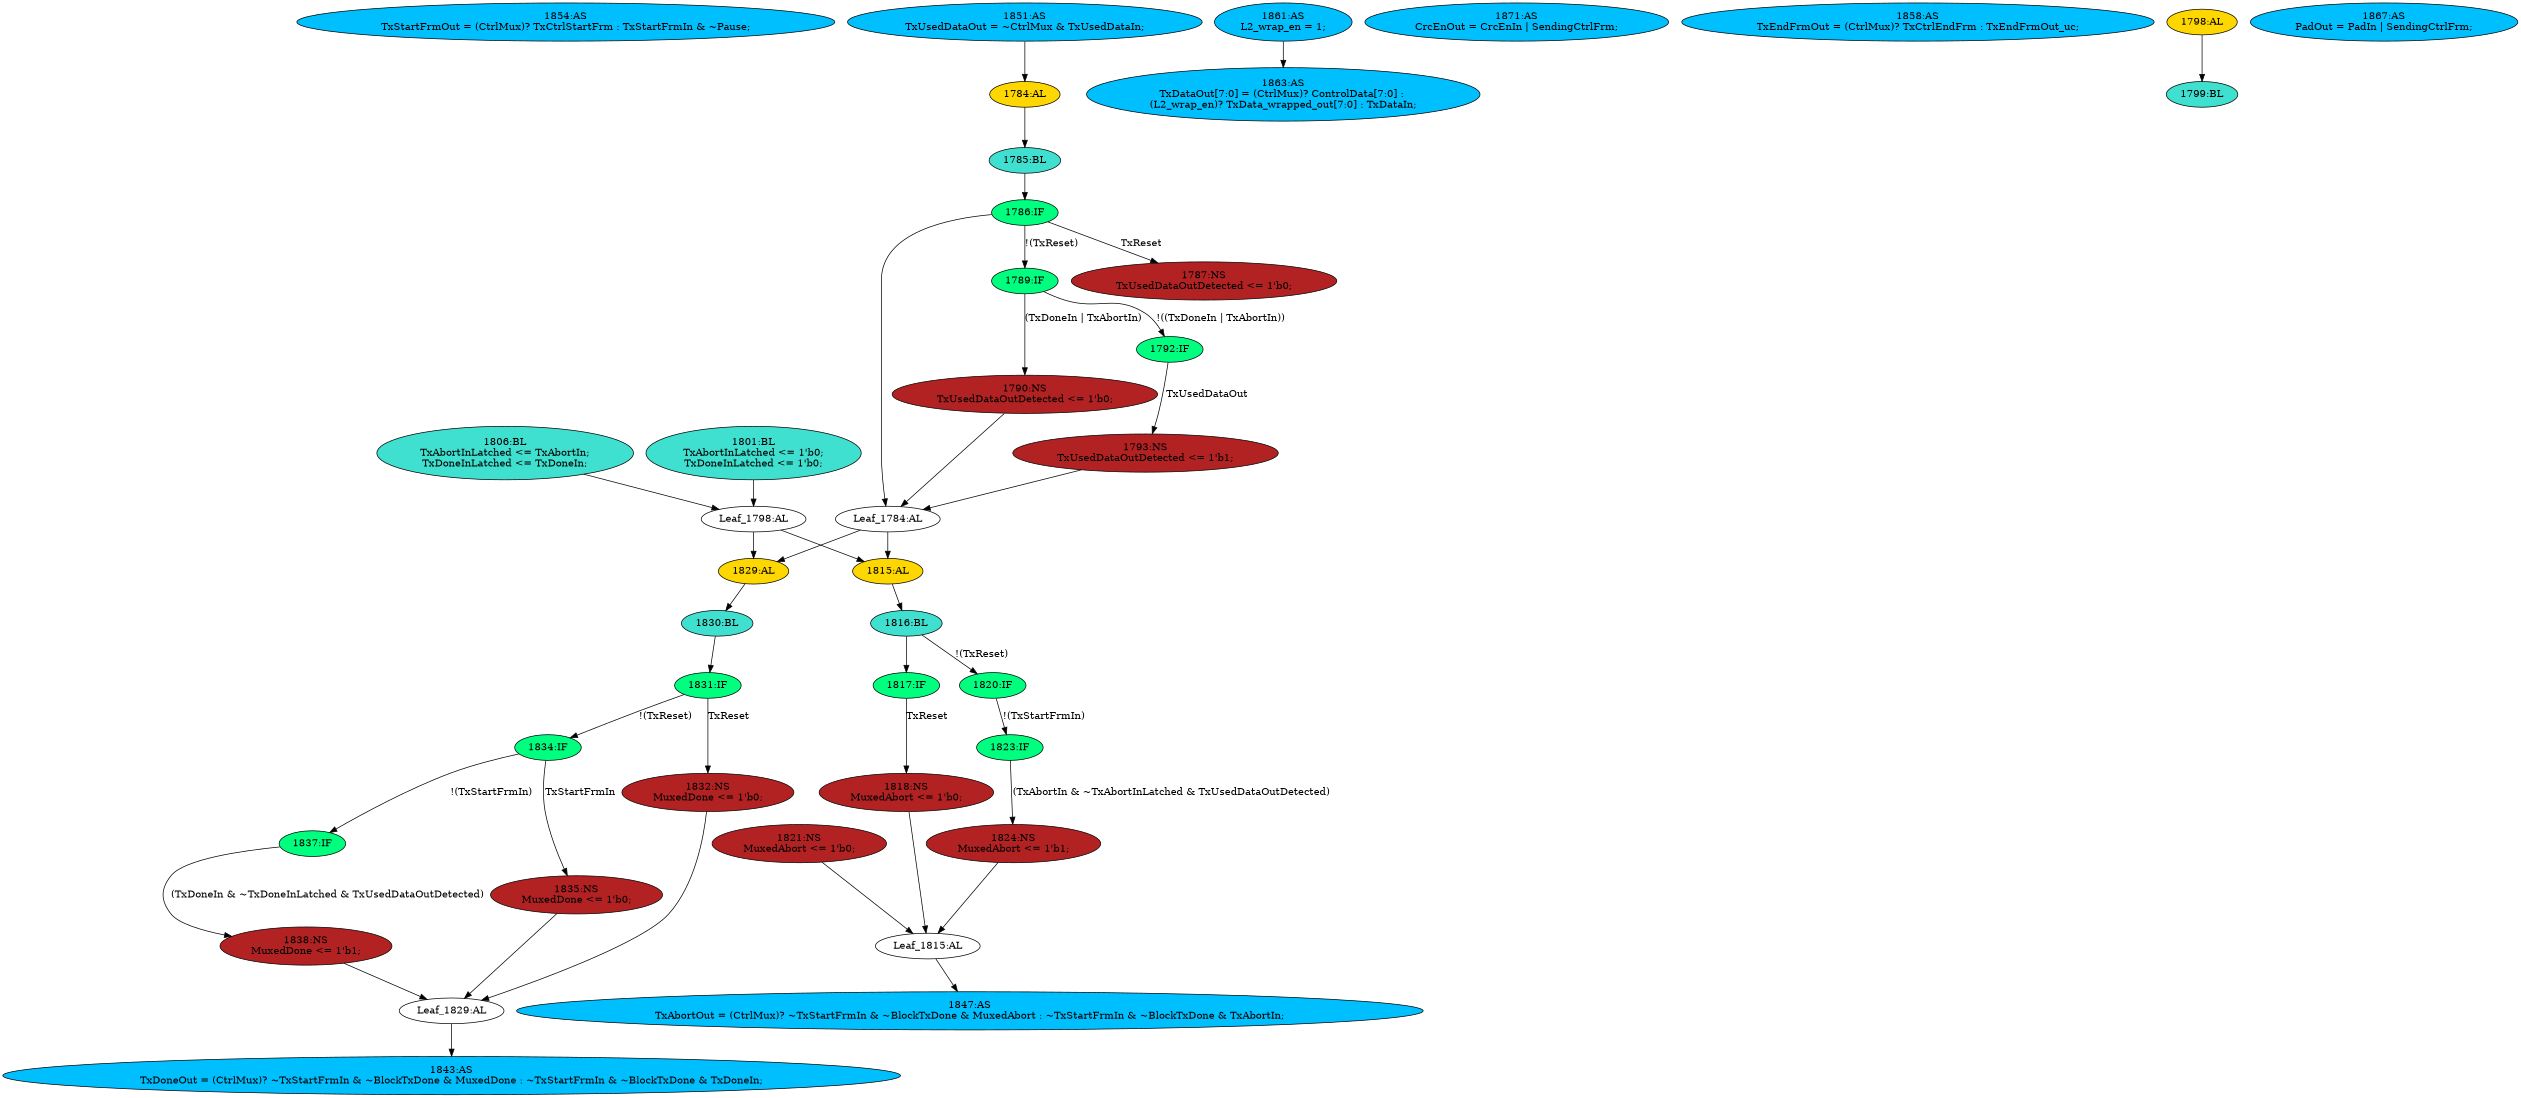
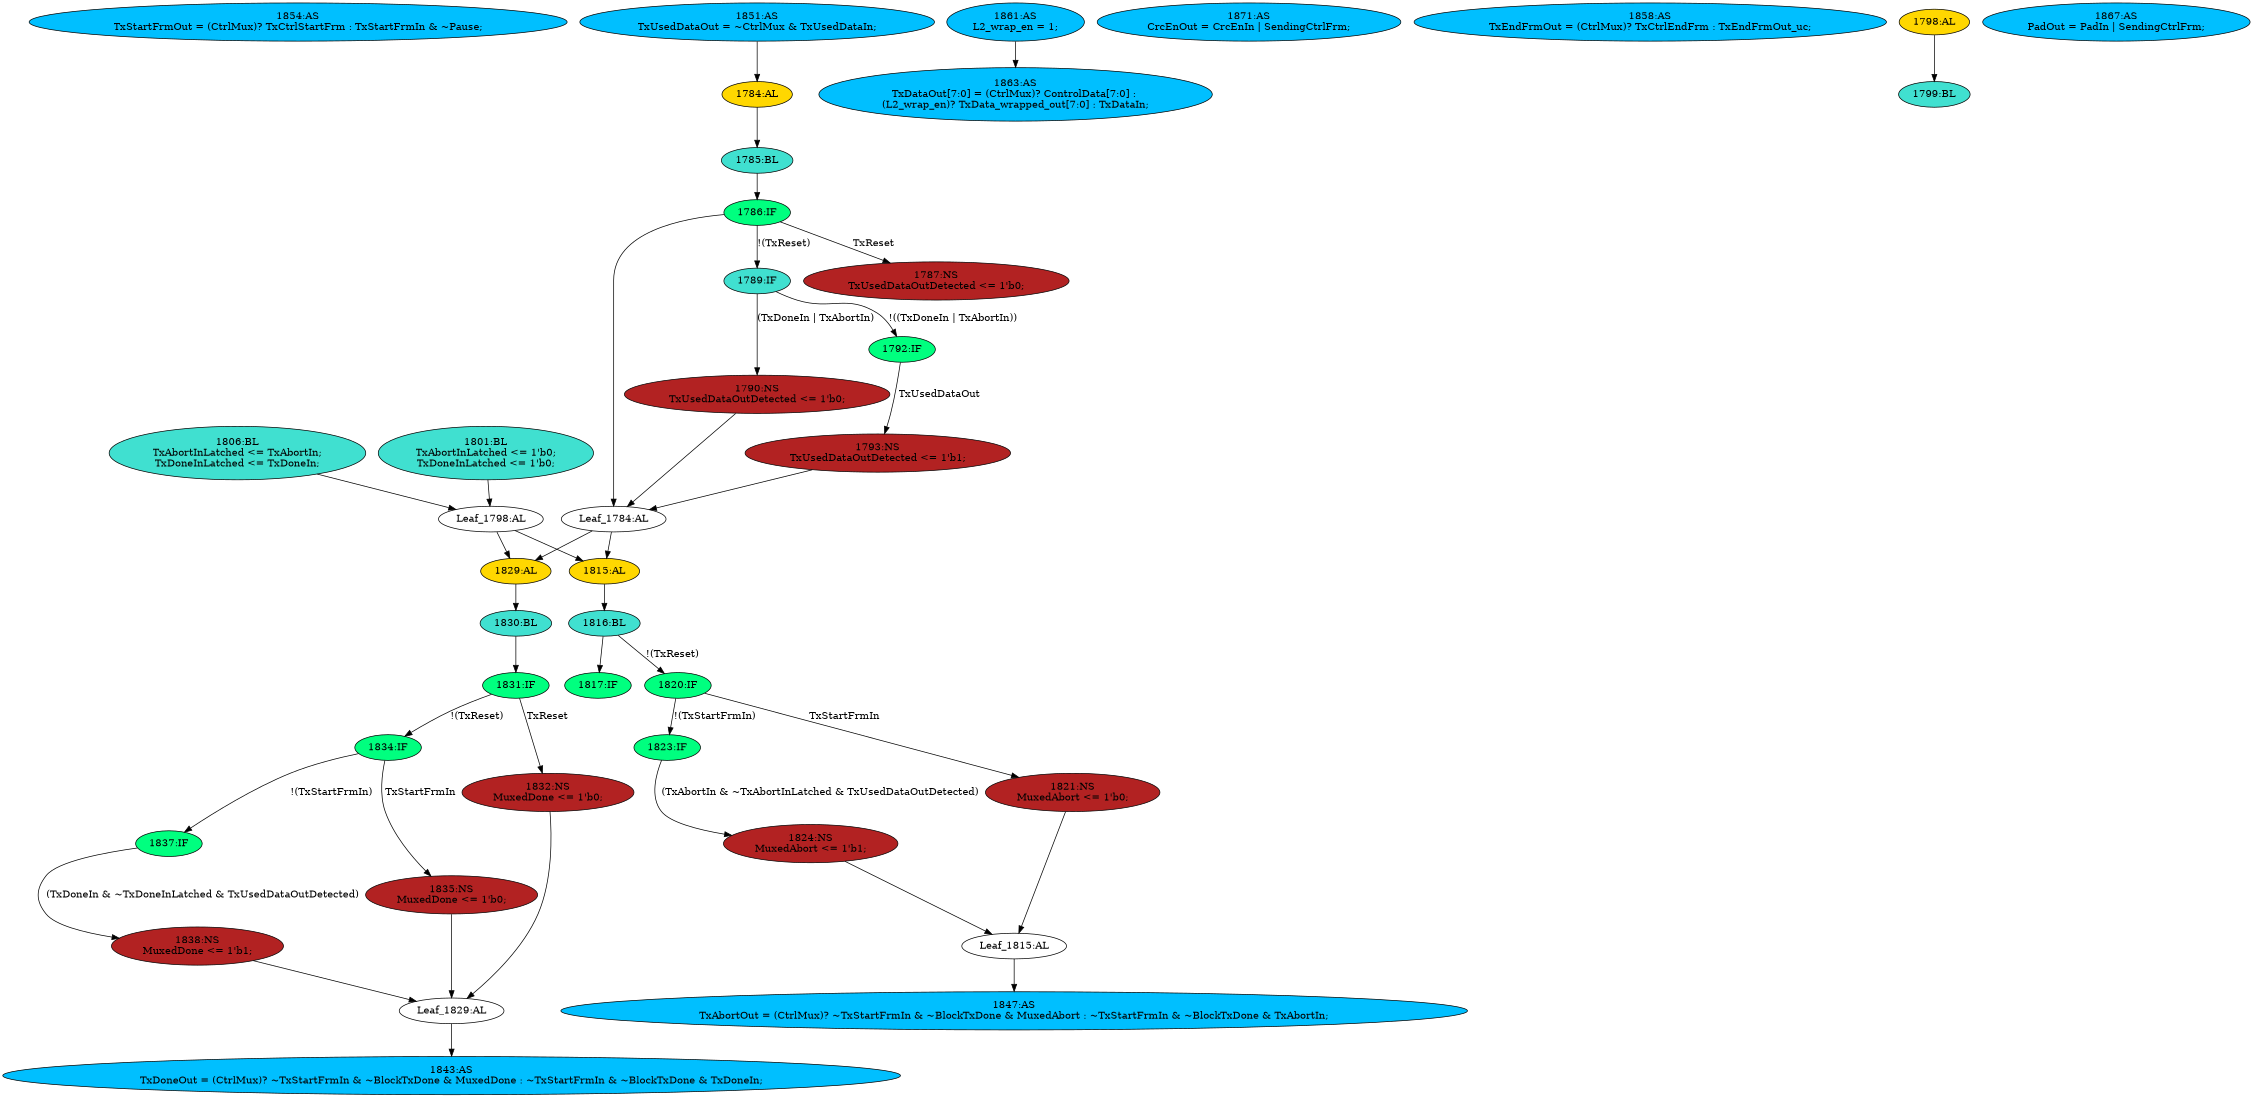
node "1789:IF": fillcolor springgreen -> turquoise
edge "1820:IF" -> "1821:NS MuxedAbort <= 1'b0;": added, label "TxStartFrmIn"
node "1818:NS MuxedAbort <= 1'b0;": removed
